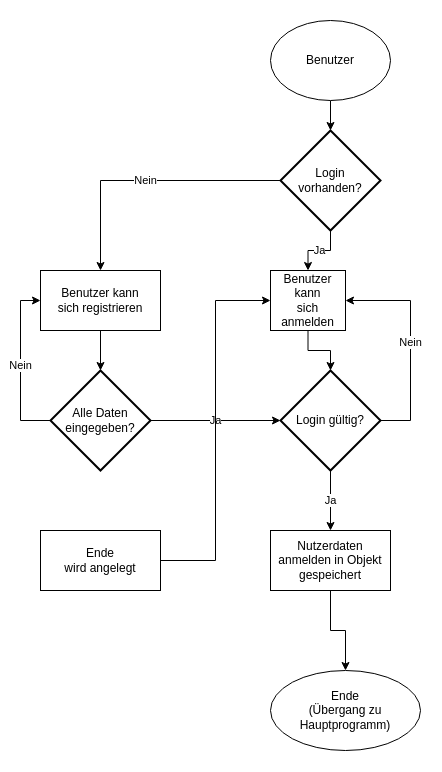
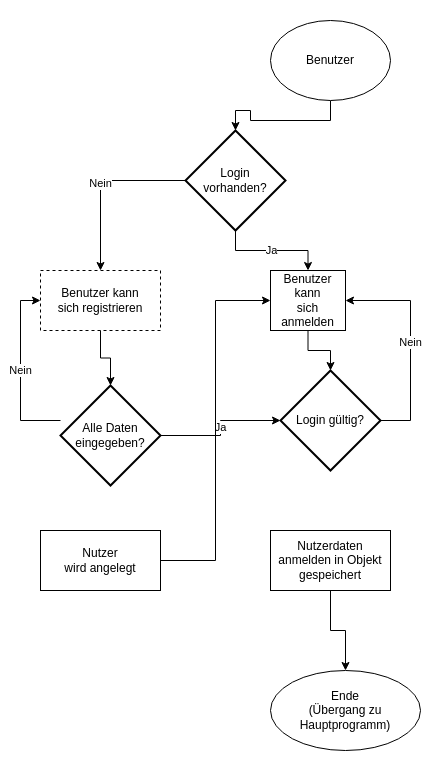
node "Login vorhanden?": moved (331, 181) -> (236, 181)
node "Benutzer kann sich registrieren": style solid -> dashed
node "Alle Daten eingegeben?": moved (101, 421) -> (111, 436)
edge "Login gültig?" -> "Nutzerdaten anmelden in Objekt gespeichert": removed, label "Ja"
node "Ende wird angelegt": label "Ende wird angelegt" -> "Nutzer wird angelegt"
